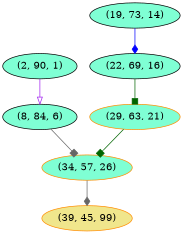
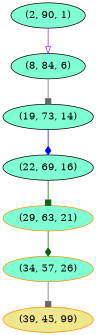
edge "(8, 84, 6)" -> "(34, 57, 26)": now "(8, 84, 6)" -> "(19, 73, 14)"
edge "(29, 63, 21)" -> "(34, 57, 26)": arrowhead box -> diamond
edge "(34, 57, 26)" -> "(39, 45, 99)": arrowhead diamond -> box
